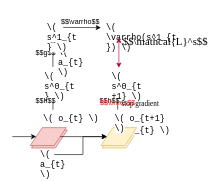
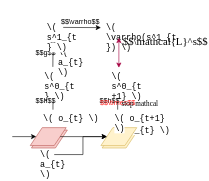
node "stop gradient": label "stop gradient" -> "stop mathcal"
